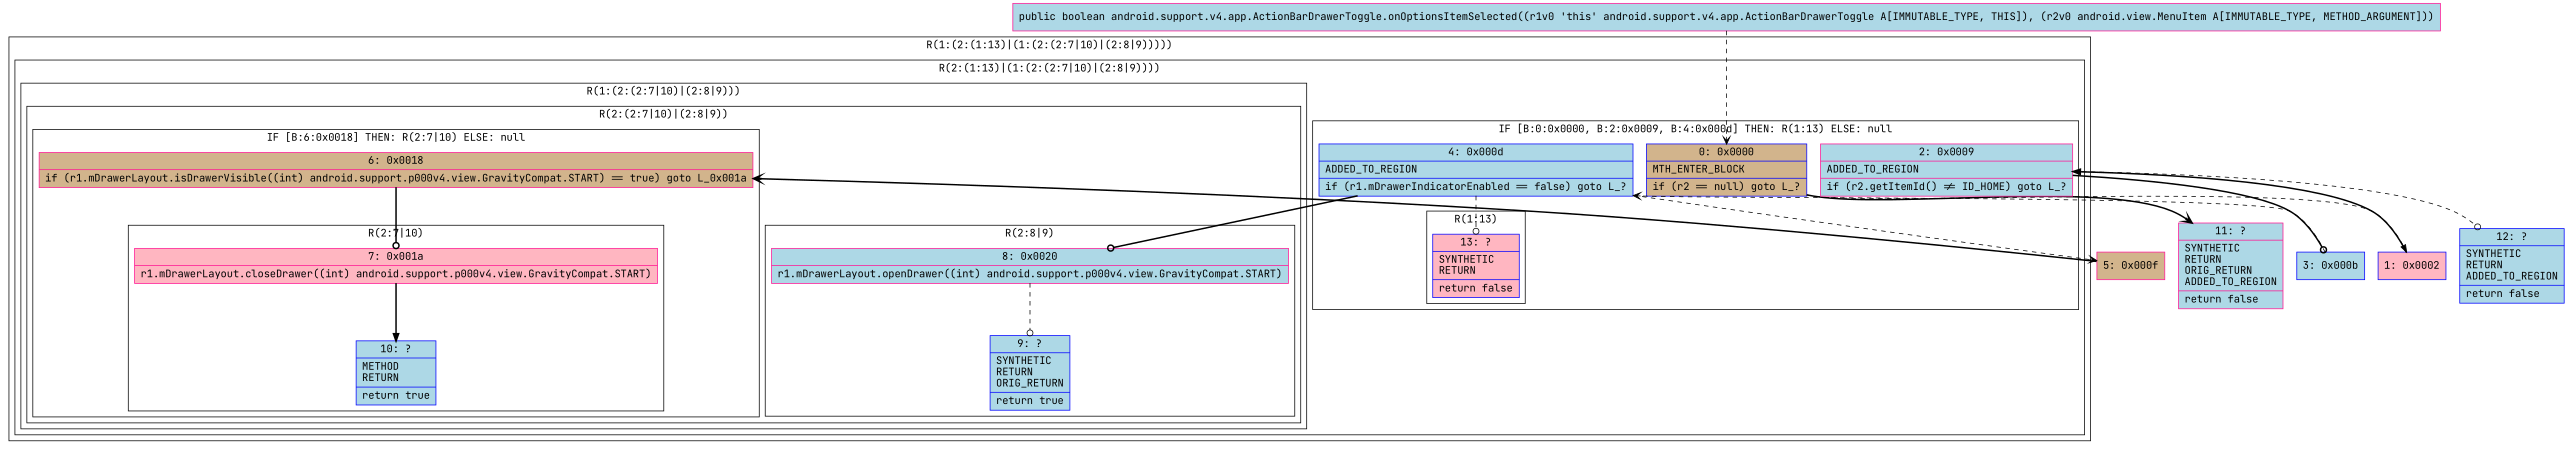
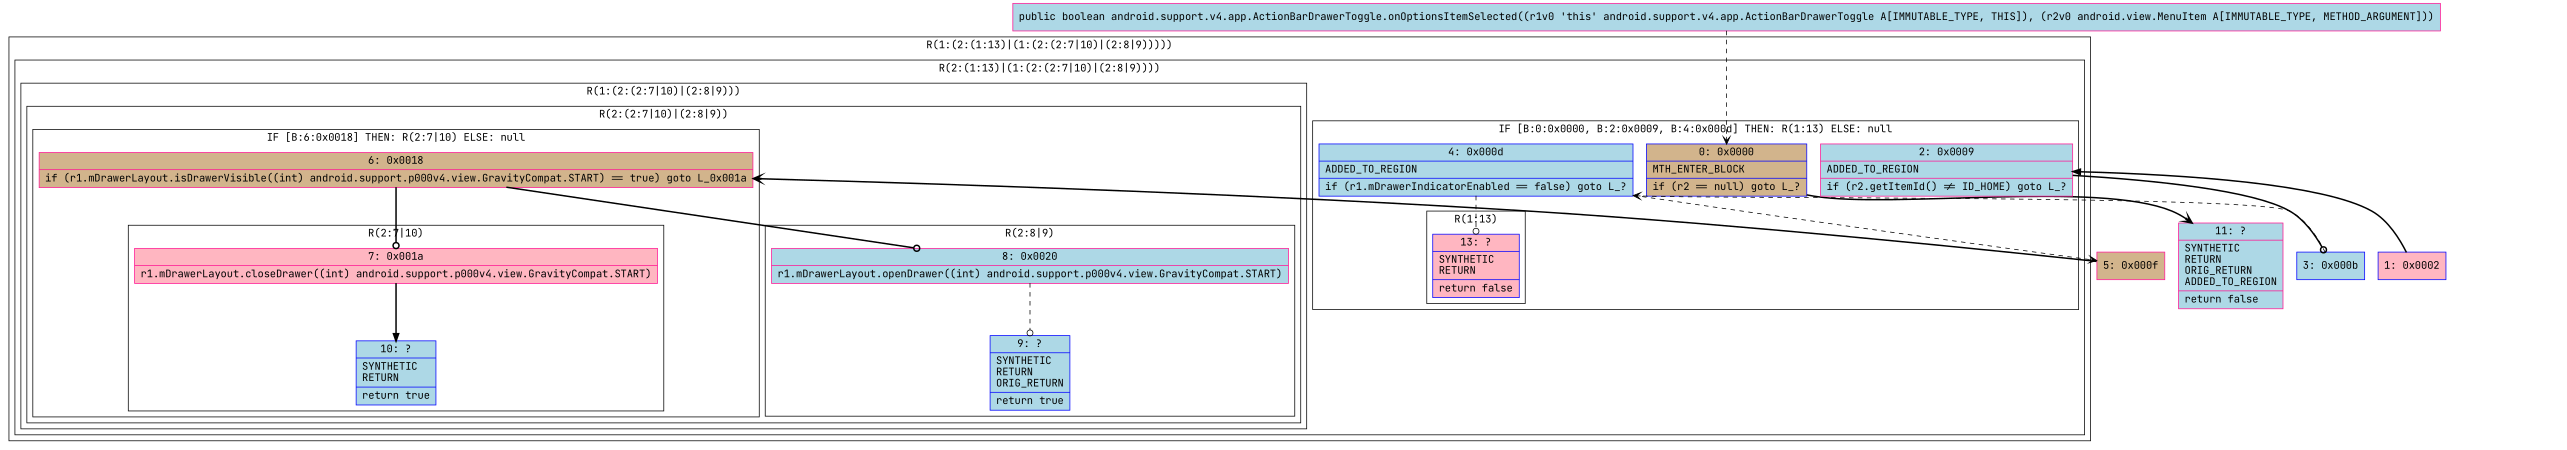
edge "0: 0x0000" -> "1: 0x0002": removed
edge "4: 0x000d" -> "8: 0x0020": now "6: 0x0018" -> "8: 0x0020"
node "12: ?": removed
node "10: ?": text "METHOD" -> "SYNTHETIC"
